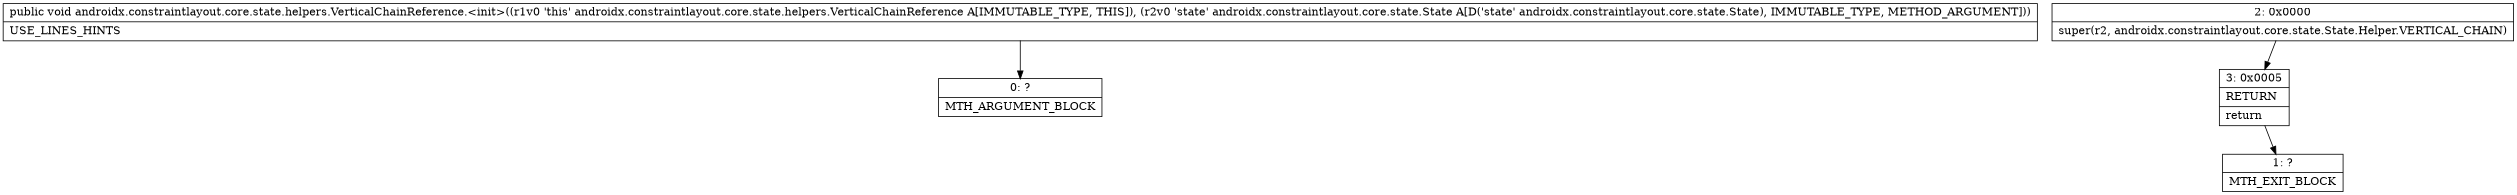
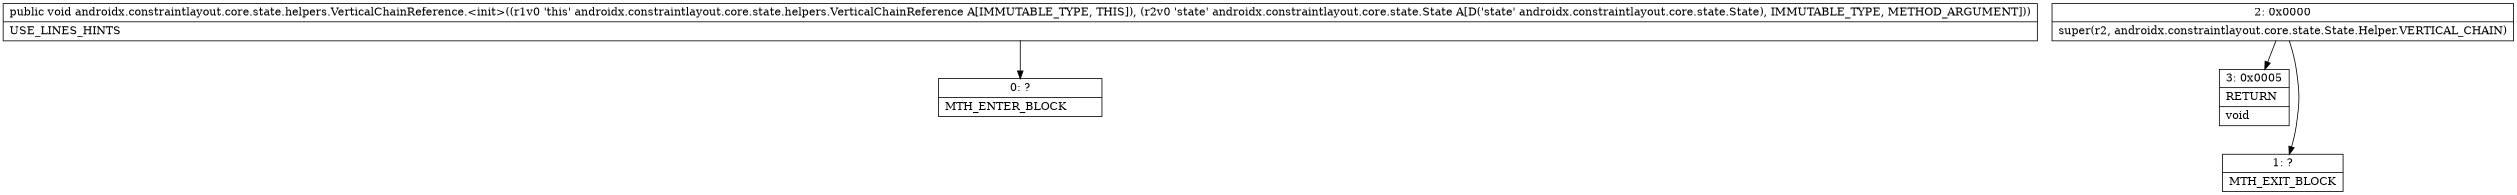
node "0: ?": text "MTH_ARGUMENT_BLOCK" -> "MTH_ENTER_BLOCK"
node "3: 0x0005": text "return" -> "void"
edge "3: 0x0005" -> "1: ?": now "2: 0x0000" -> "1: ?"
